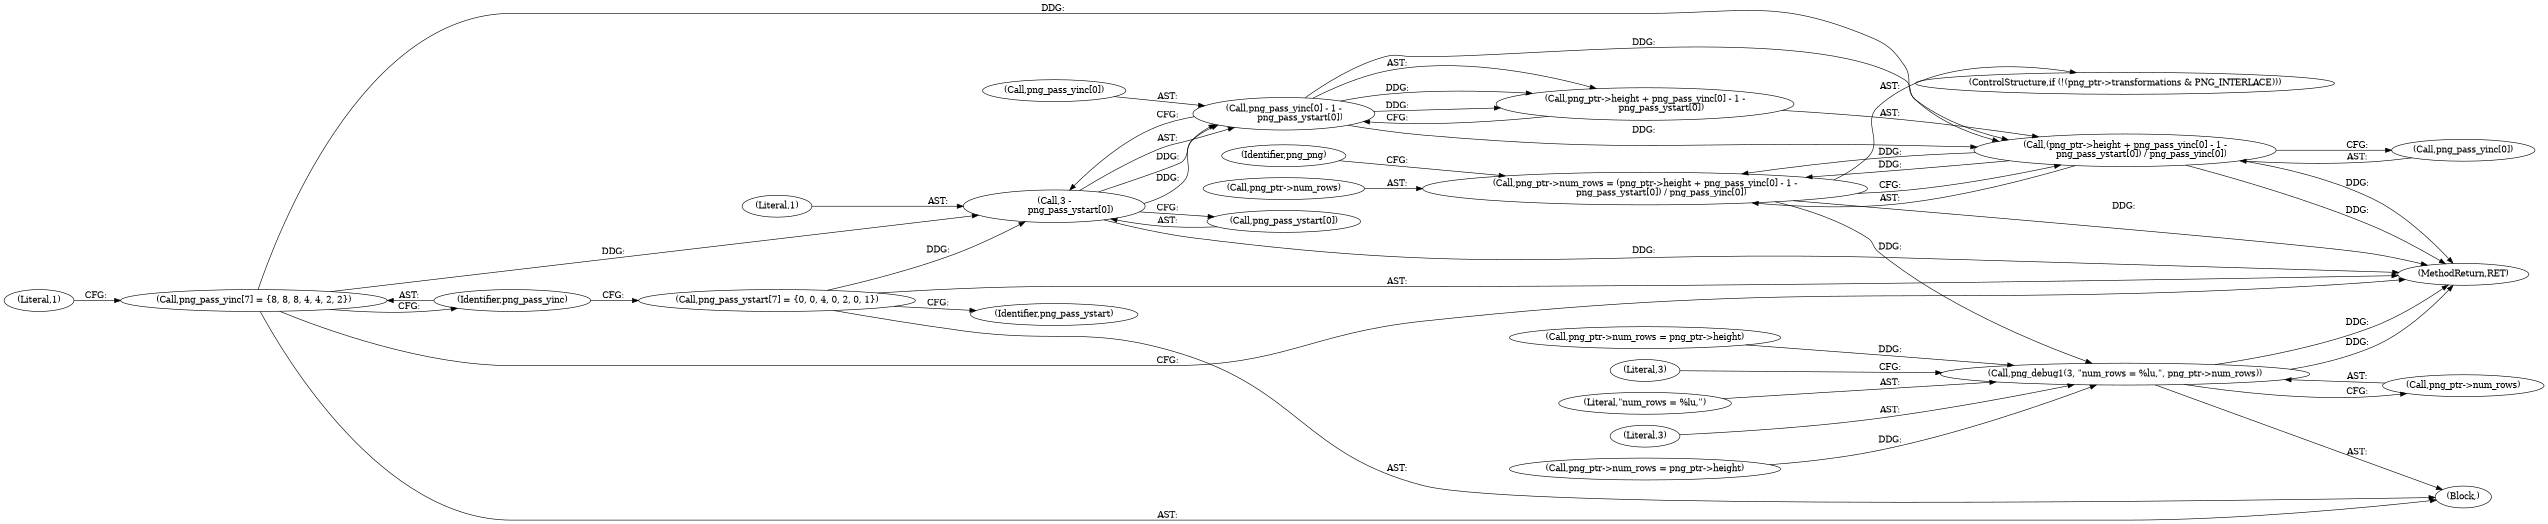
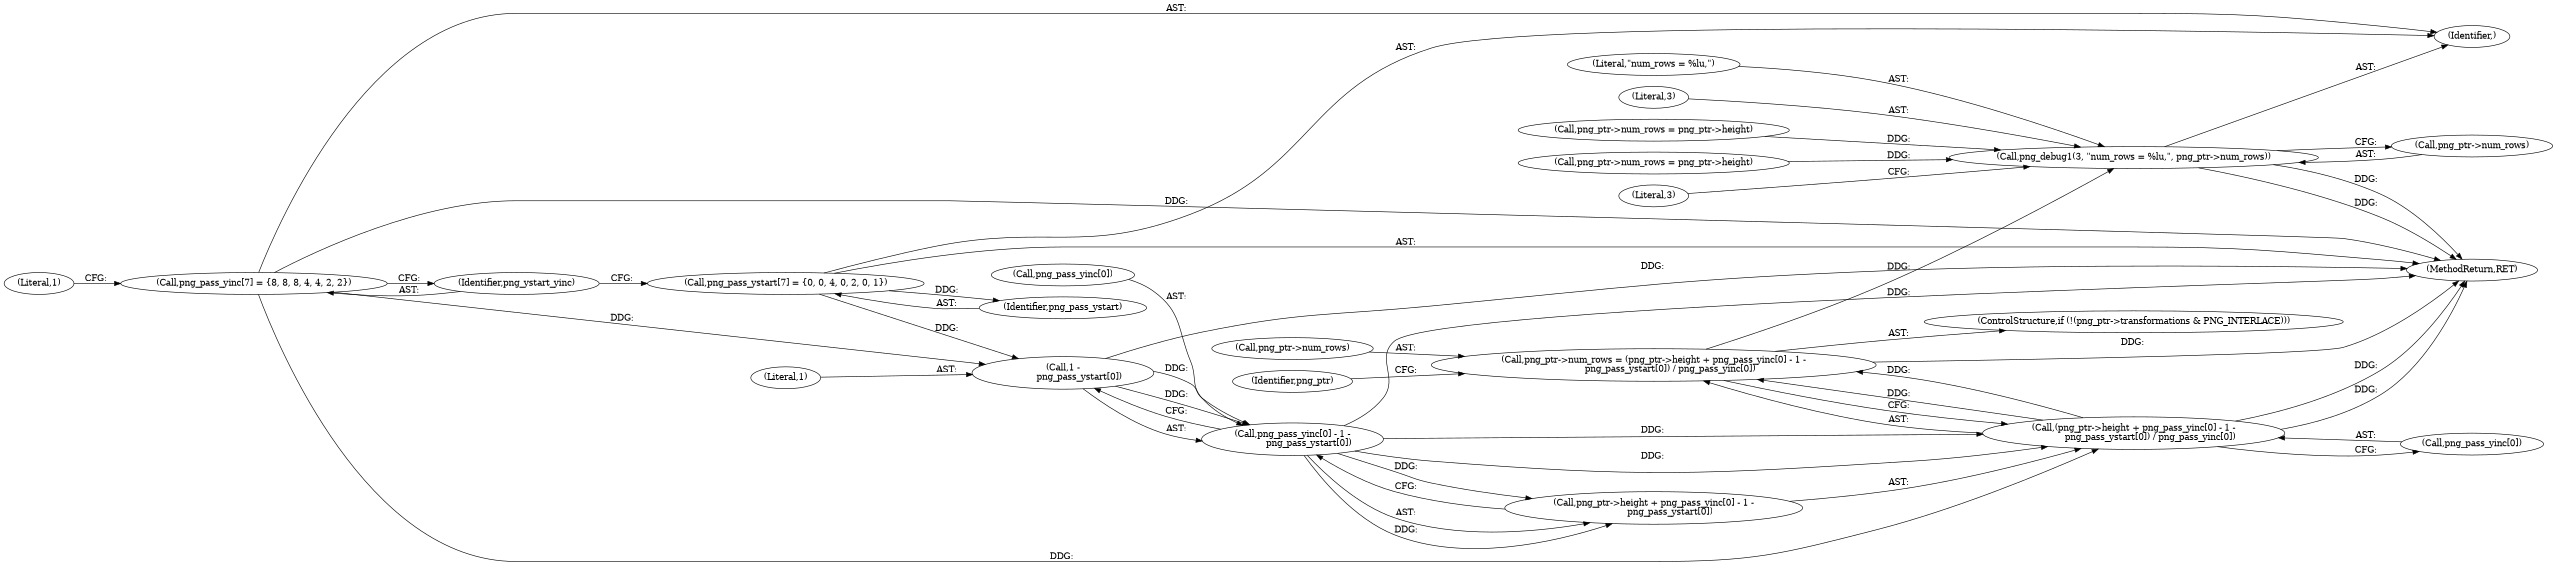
node "(Identifier,png_png)": label "(Identifier,png_png)" -> "(Identifier,png_ptr)"
node "(Call,3 - png_pass_ystart[0])": label "(Call,3 - png_pass_ystart[0])" -> "(Call,1 - png_pass_ystart[0])"
node "(Call,png_pass_ystart[0])": removed
node "(Identifier,png_pass_yinc)": label "(Identifier,png_pass_yinc)" -> "(Identifier,png_ystart_yinc)"
edge "(Call,png_pass_yinc[0] - 1 - png_pass_ystart[0])" -> "(MethodReturn,RET)": added, label "DDG:"
edge "(Call,png_pass_ystart[7] = {0, 0, 4, 0, 2, 0, 1})" -> "(Identifier,png_pass_ystart)": label "CFG: " -> "DDG: "
edge "(Identifier,png_pass_ystart)" -> "(Call,png_pass_ystart[7] = {0, 0, 4, 0, 2, 0, 1})": added, label "AST:"
edge "(Call,png_pass_yinc[7] = {8, 8, 8, 4, 4, 2, 2})" -> "(MethodReturn,RET)": label "CFG: " -> "DDG: "
node "(Block,)": label "(Block,)" -> "(Identifier,)"
